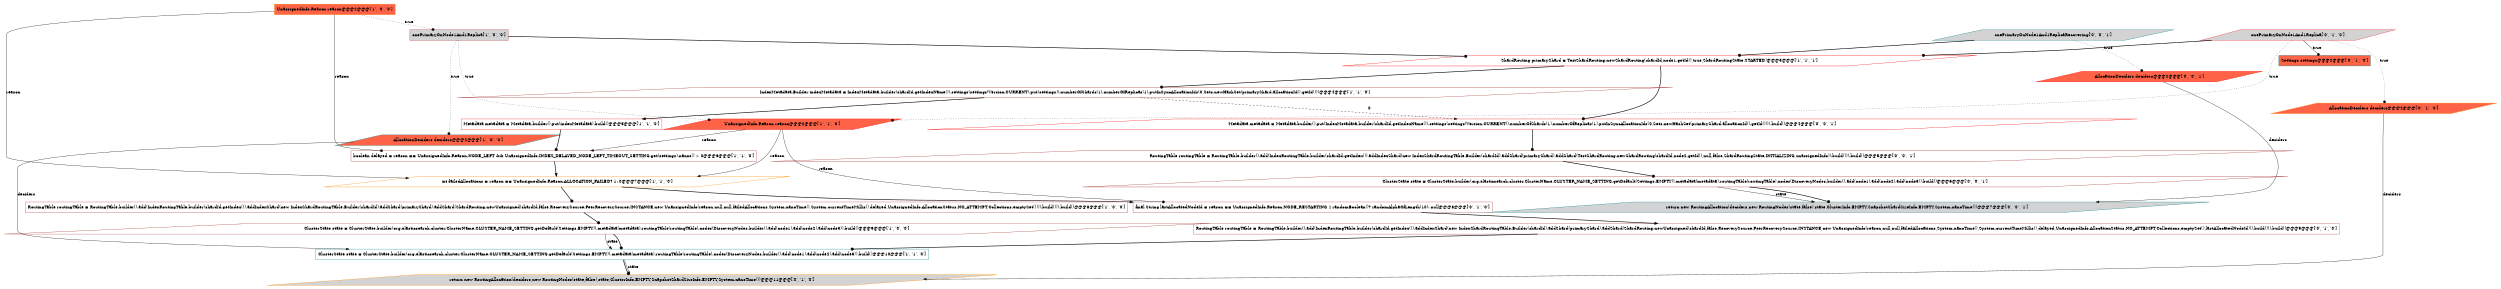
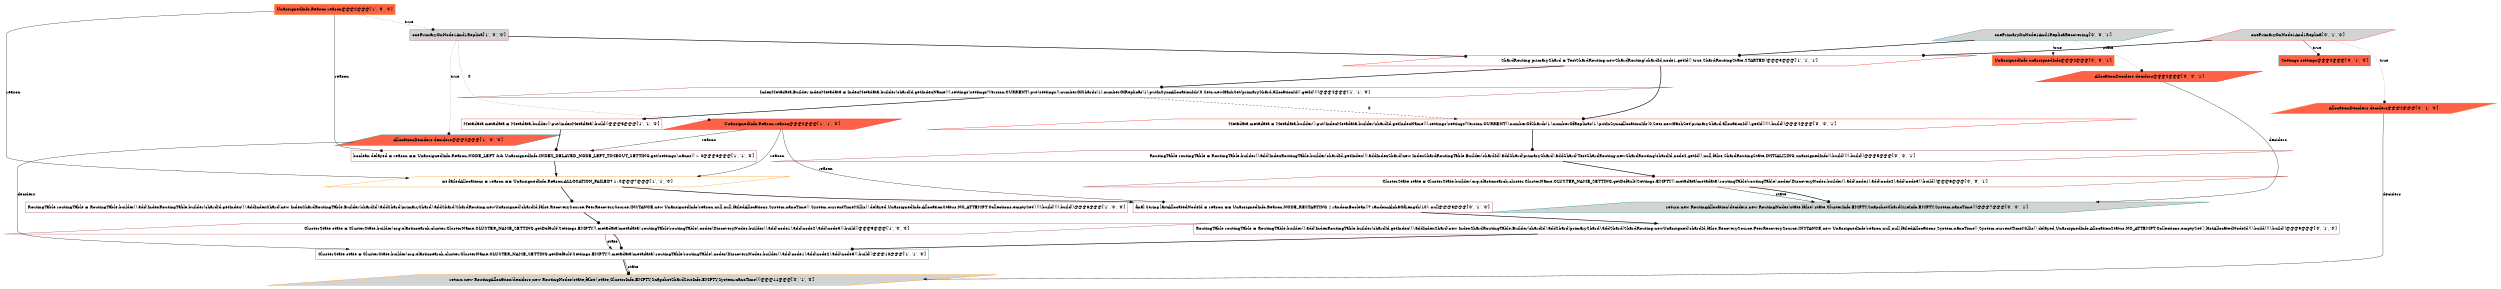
edge "onePrimaryOnNode1And1ReplicaRecovering['0', '0', '1']" -> "AllocationDeciders deciders@@@2@@@['0', '0', '1']": label "true" -> "state"
node "UnassignedInfo unassignedInfo@@@2@@@['0', '0', '1']": added
edge "onePrimaryOnNode1And1Replica['1', '0', '0']" -> "UnassignedInfo.Reason reason@@@2@@@['1', '1', '0']": label "true" -> "0"
edge "onePrimaryOnNode1And1Replica['0', '1', '0']" -> "UnassignedInfo.Reason reason@@@2@@@['1', '1', '0']": removed, label "true"
